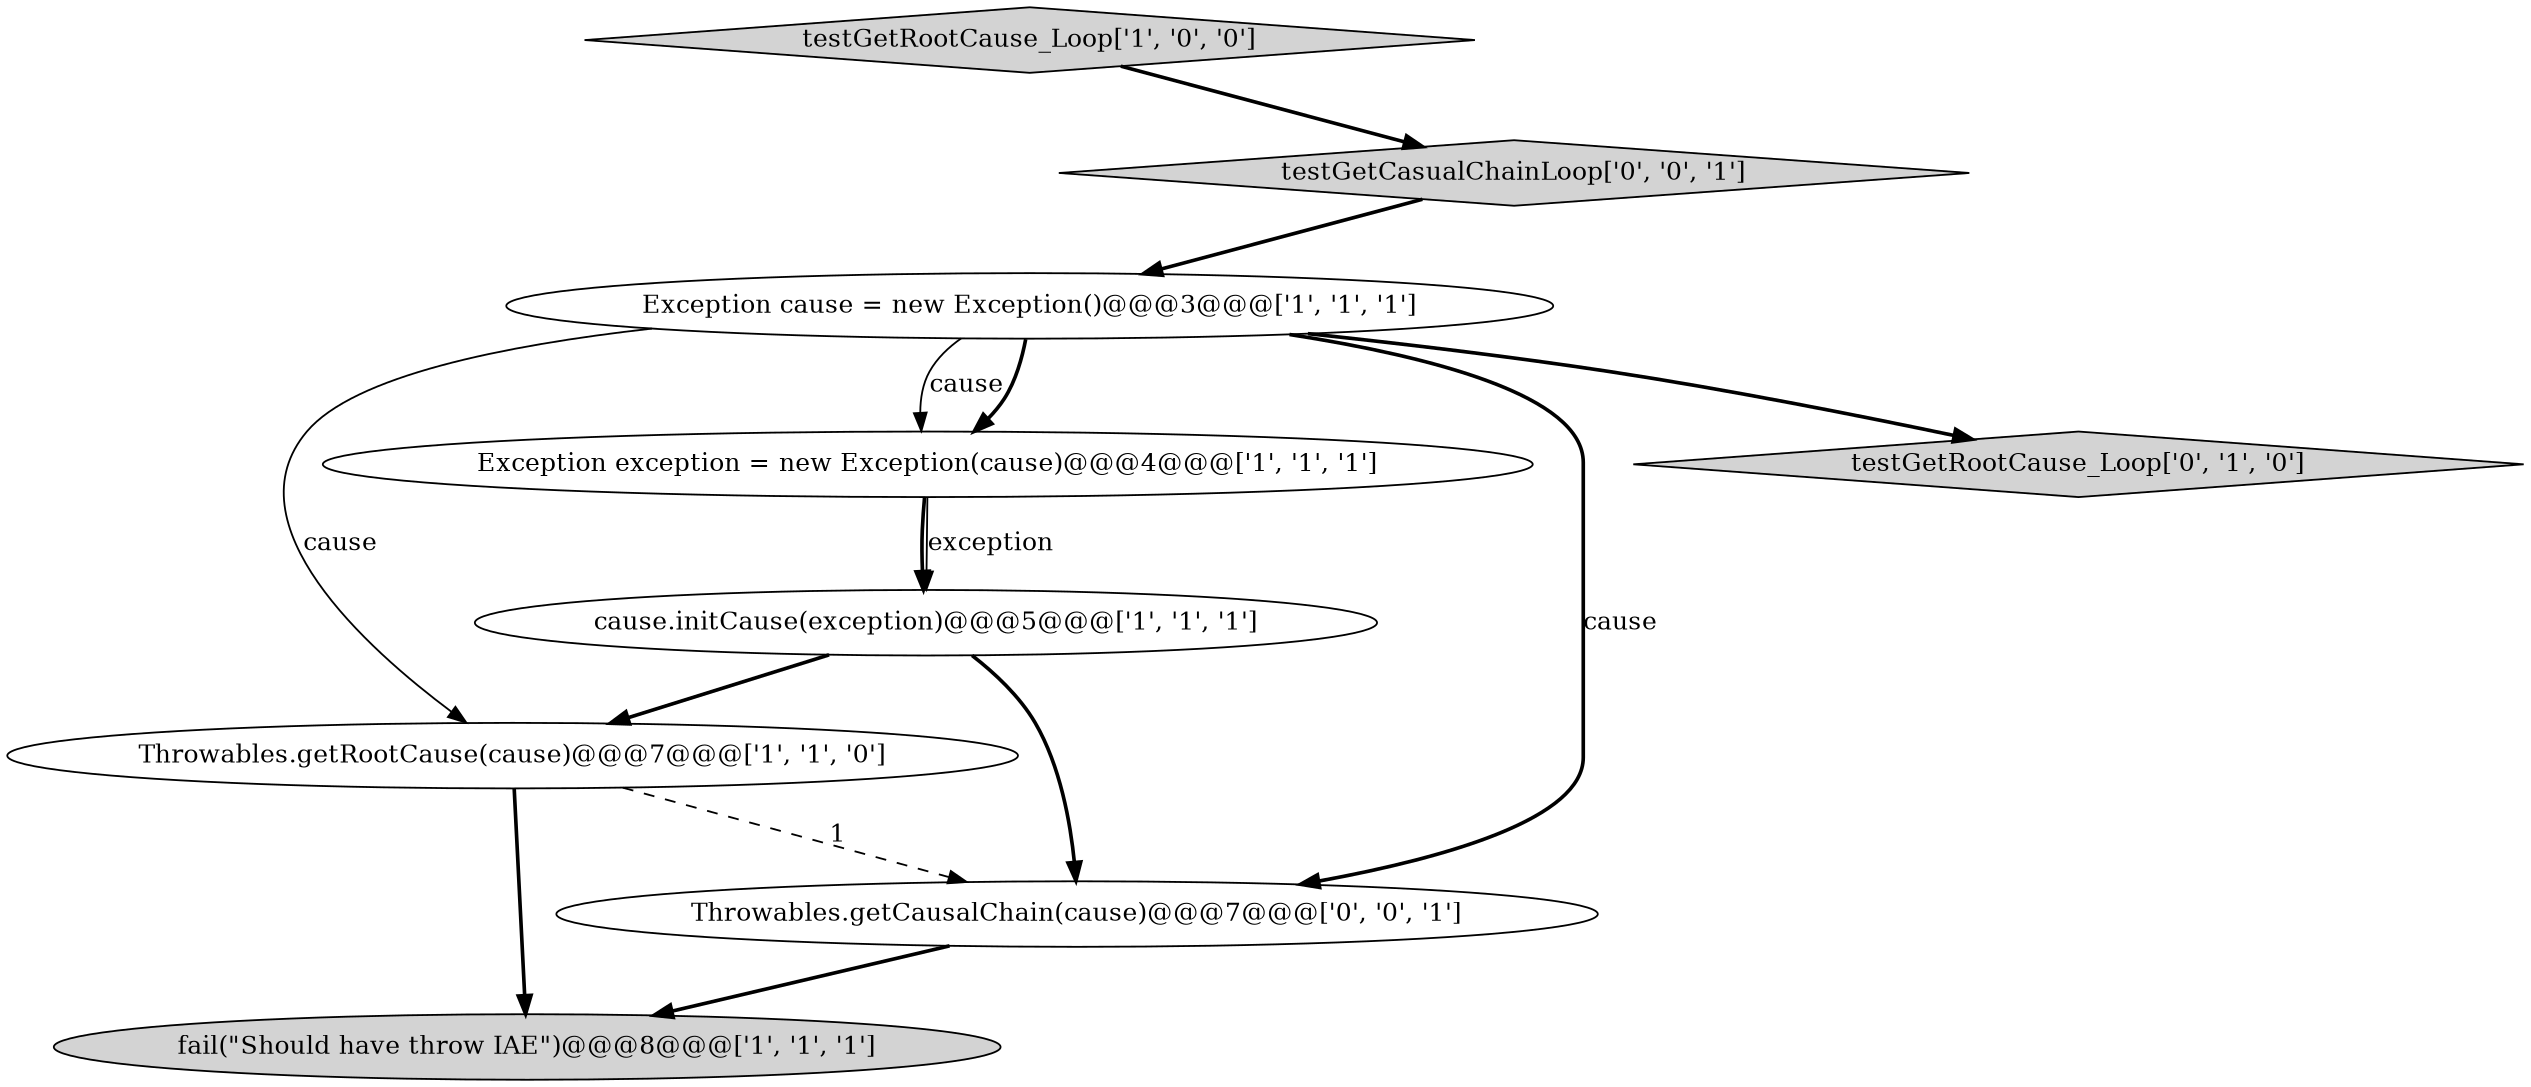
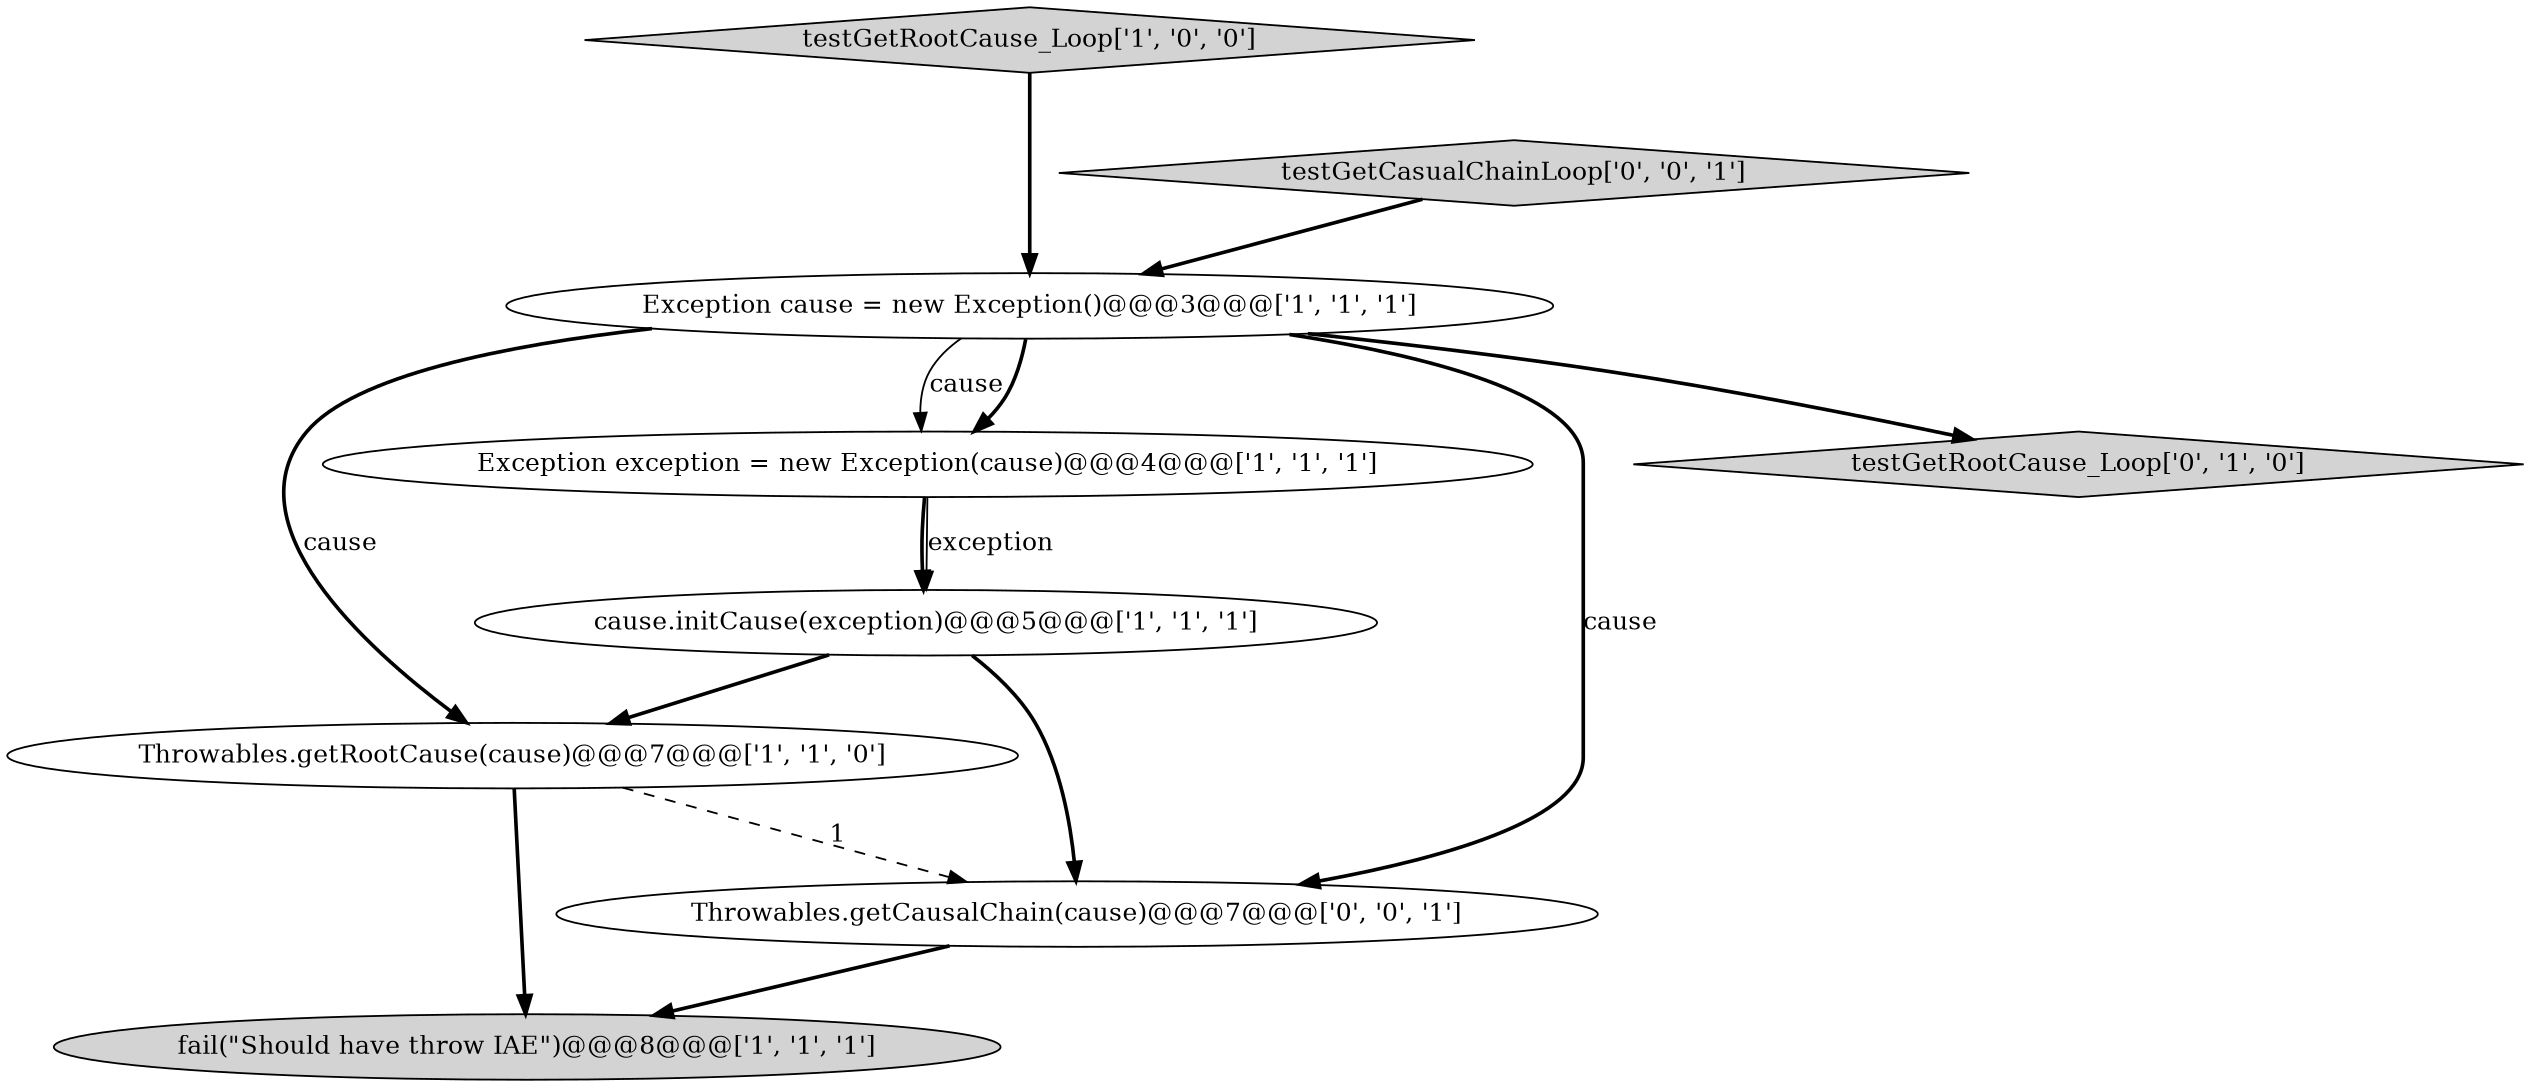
edge "testGetRootCause_Loop['1', '0', '0']" -> "testGetCasualChainLoop['0', '0', '1']": now "testGetRootCause_Loop['1', '0', '0']" -> "Exception cause = new Exception()@@@3@@@['1', '1', '1']"
edge "Exception cause = new Exception()@@@3@@@['1', '1', '1']" -> "Throwables.getRootCause(cause)@@@7@@@['1', '1', '0']": style solid -> bold
